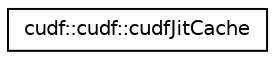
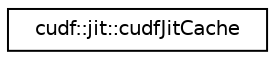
node "cudf::cudf::cudfJitCache": label "cudf::cudf::cudfJitCache" -> "cudf::jit::cudfJitCache"
